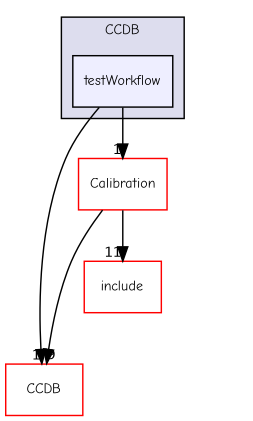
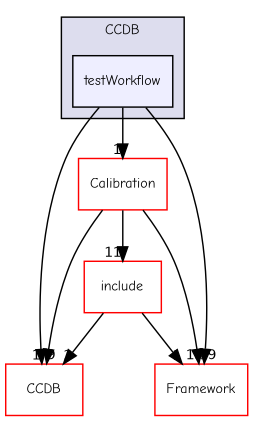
edge "include" -> "CCDB": added
node "Framework": added
